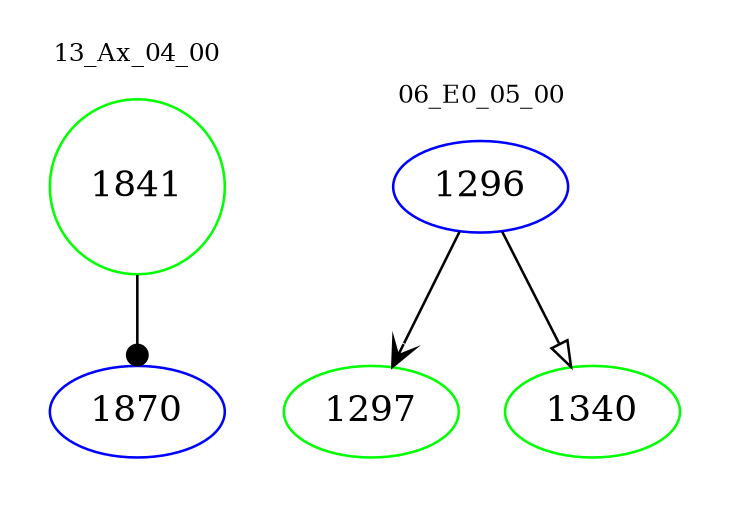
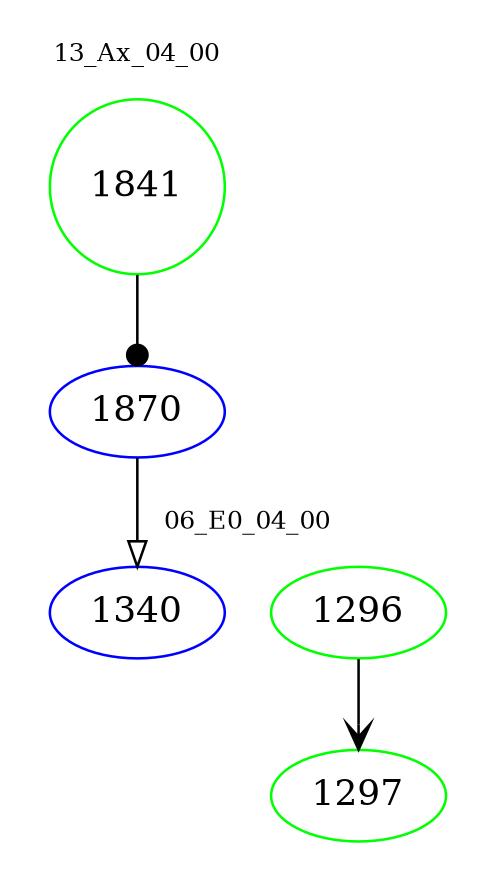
cluster "06_E0_05_00": label "06_E0_05_00" -> "06_E0_04_00"
node "1296": color blue -> green
edge "1296" -> "1340": now "1870" -> "1340"
node "1340": color green -> blue
